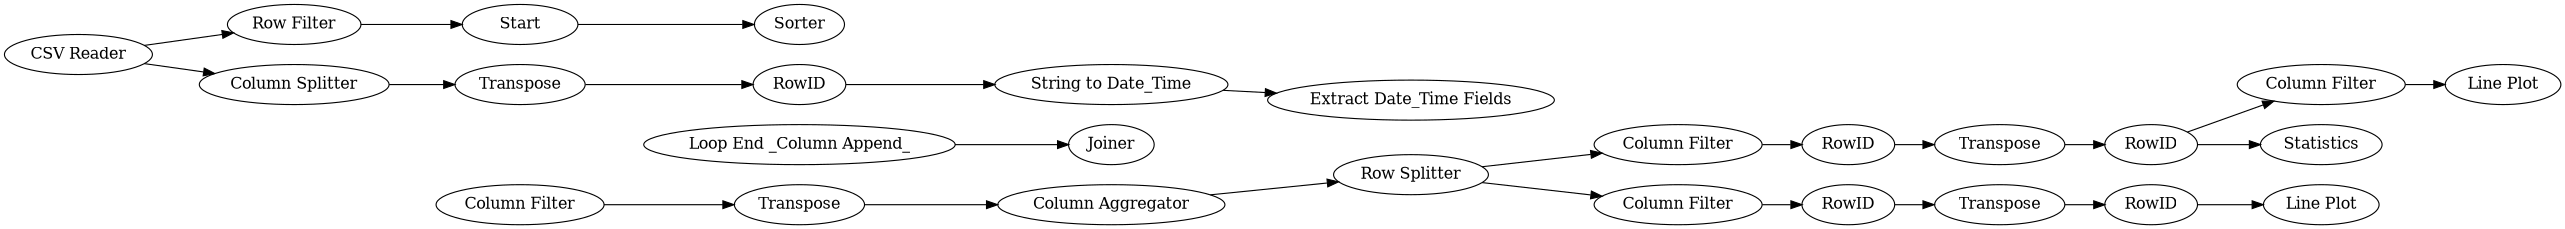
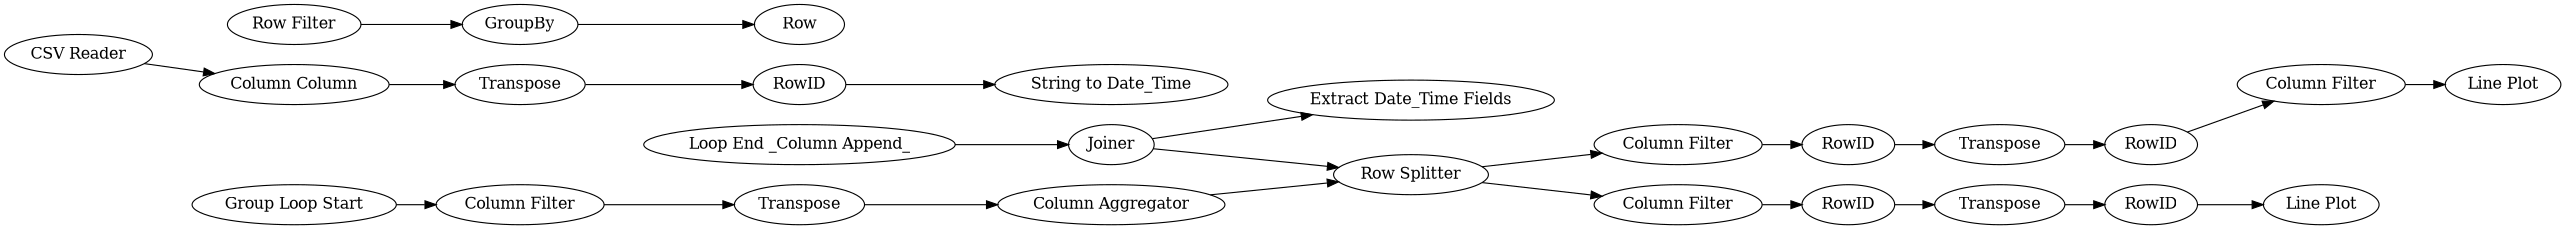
node "Start": label "Start" -> "GroupBy"
node "Sorter": label "Sorter" -> "Row"
edge "CSV Reader" -> "Row Filter": removed
node "Column Splitter": label "Column Splitter" -> "Column Column"
edge "String to Date_Time" -> "Extract Date_Time Fields": now "Joiner" -> "Extract Date_Time Fields"
node "Statistics": removed
edge "Joiner" -> "Row Splitter": added
node "Group Loop Start": added
